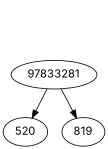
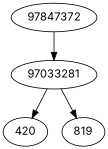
node "97847372": added
node "97833281": label "97833281" -> "97033281"
node "520": label "520" -> "420"
